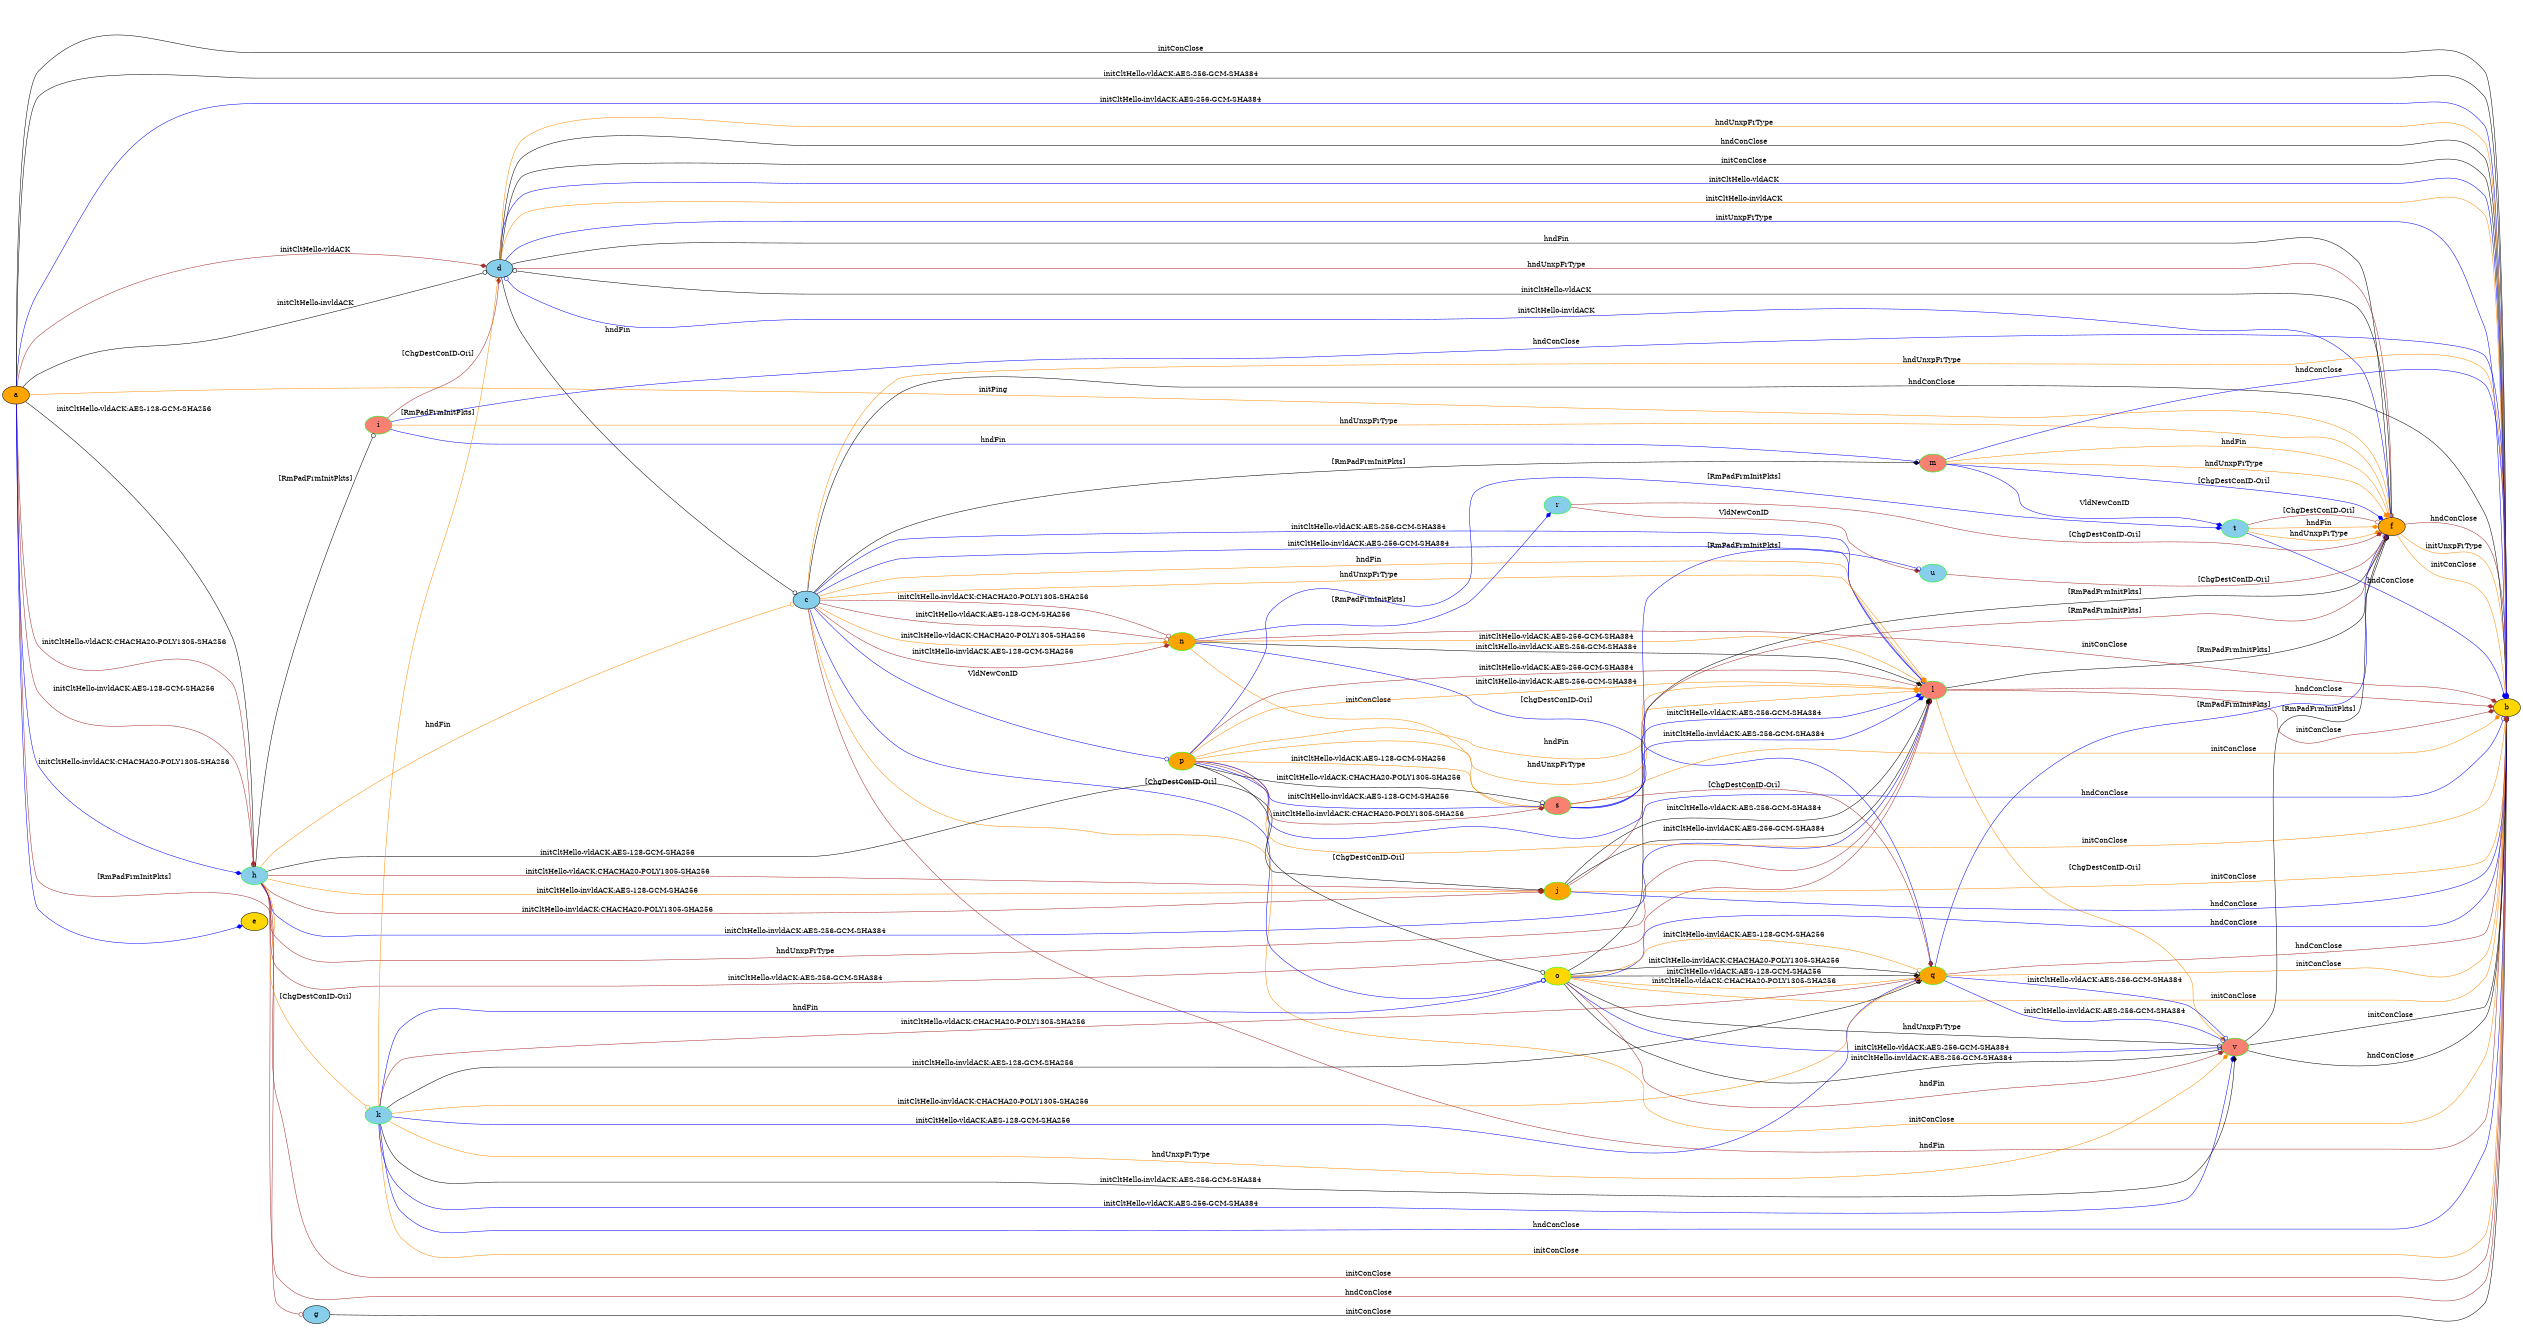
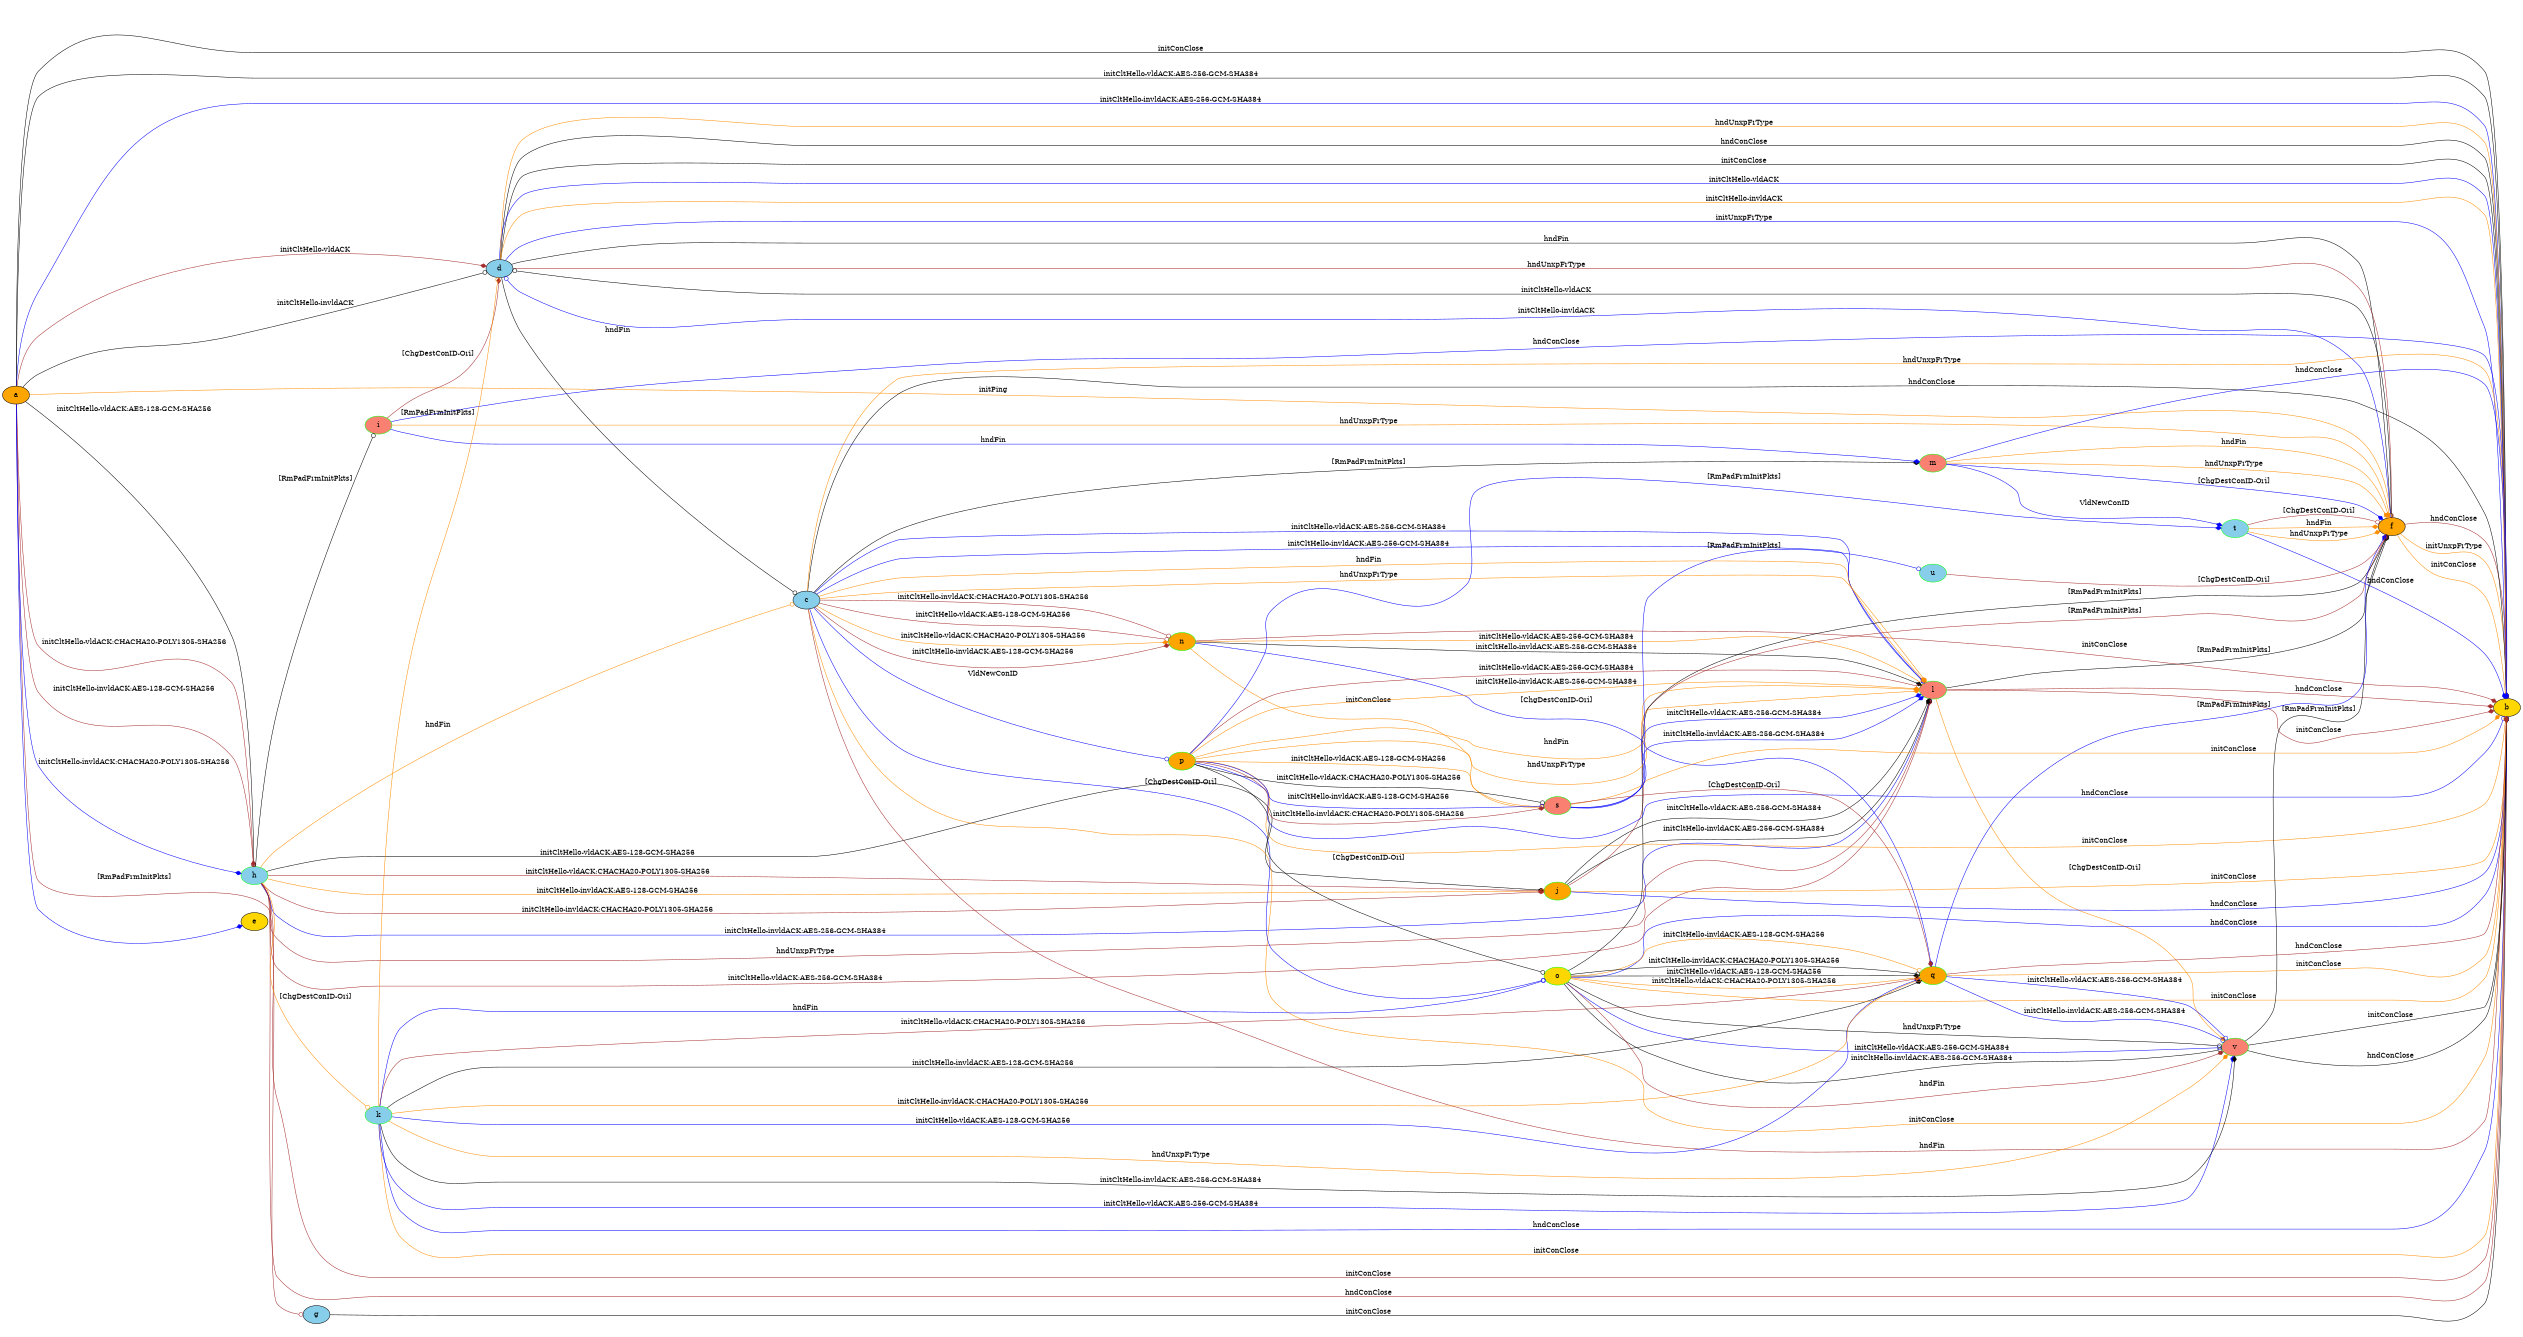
edge "i" -> "m": arrowhead odot -> diamond
node "r": removed
edge "q" -> "f": arrowhead odot -> diamond
